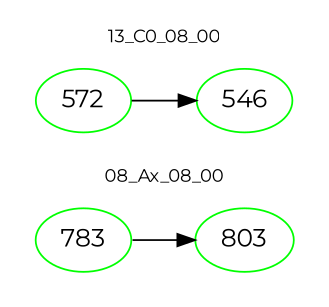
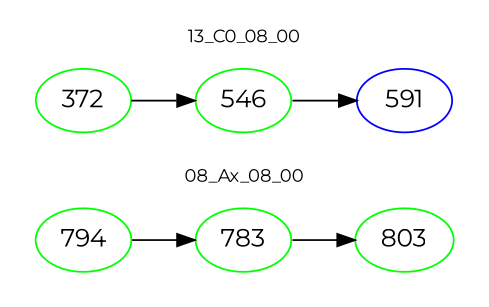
node "572": label "572" -> "372"
node "591": added
node "794": added
